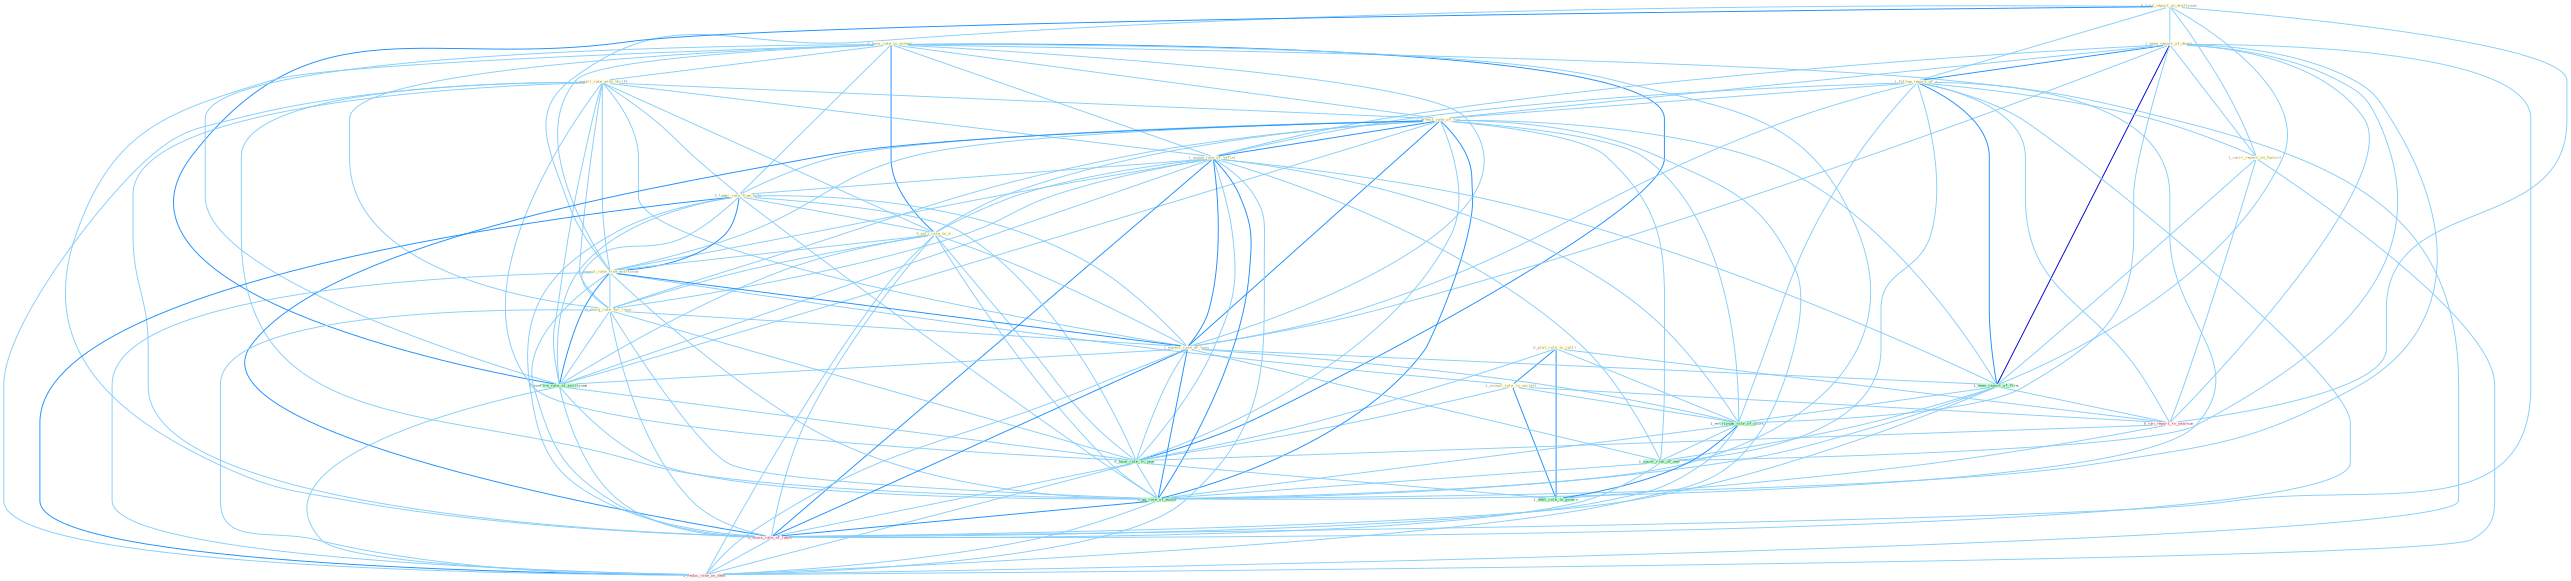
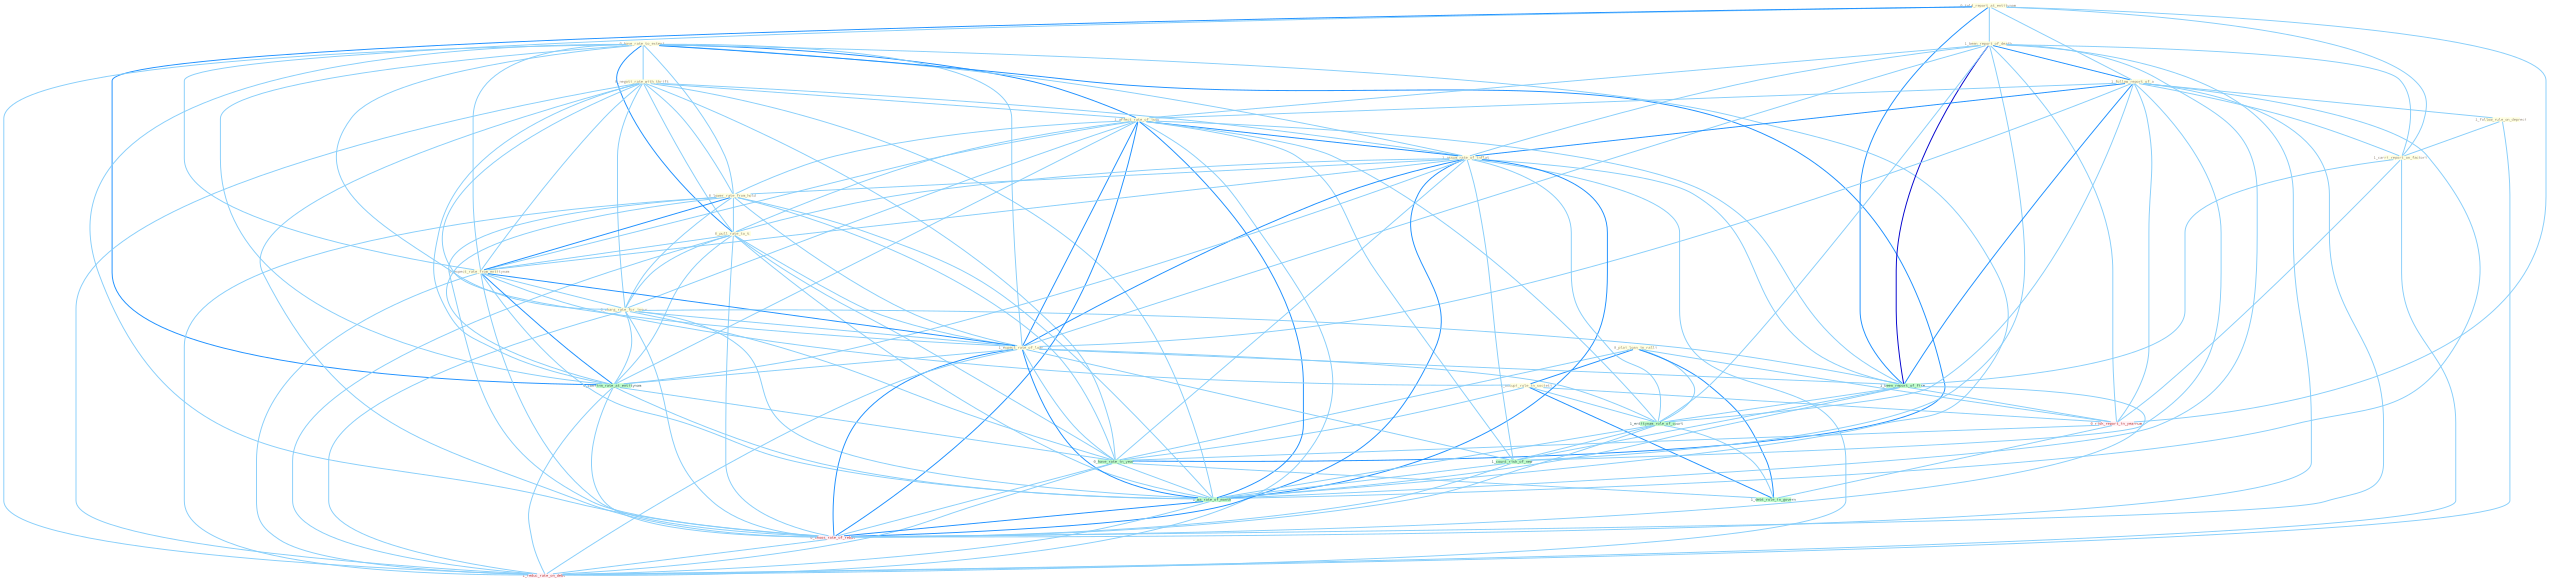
edge "0_have_rate_to_extent" -- "1_affect_rate_of_issu": color #87cefa -> #1e90ff
edge "1_follow_report_of_a" -- "1_assum_rate_of_inflat": color #87cefa -> #1e90ff
node "1_follow_rule_on_depreci": added
edge "0_told_report_at_entitynam" -- "1_been_report_of_firm": color #87cefa -> #1e90ff
edge "1_assum_rate_of_inflat" -- "0_charg_rate_for_insur": now "1_been_report_of_firm" -- "0_charg_rate_for_insur"
edge "1_affect_rate_of_issu" -- "0_have_rate_in_year": removed
node "0_plai_role_in_ralli": label "0_plai_role_in_ralli" -> "0_plai_loan_in_ralli"
edge "0_lower_rate_from_hold" -- "1_reduc_rate_on_debt": color #1e90ff -> #87cefa
node "0_ran_report_in_yearnum": label "0_ran_report_in_yearnum" -> "0_risk_report_in_yearnum"
edge "1_entitynam_role_of_court" -- "1_debt_role_in_govern": color #1e90ff -> #87cefa
